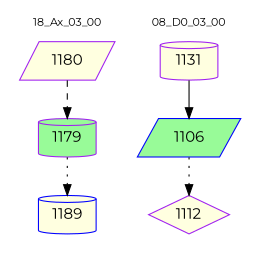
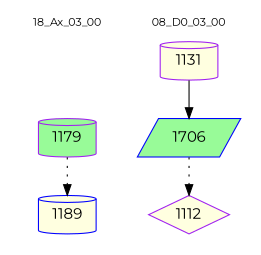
node "1180": removed
node "1106": label "1106" -> "1706"
